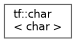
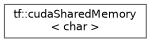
node "tf::char < char >": label "tf::char < char >" -> "tf::cudaSharedMemory < char >"
